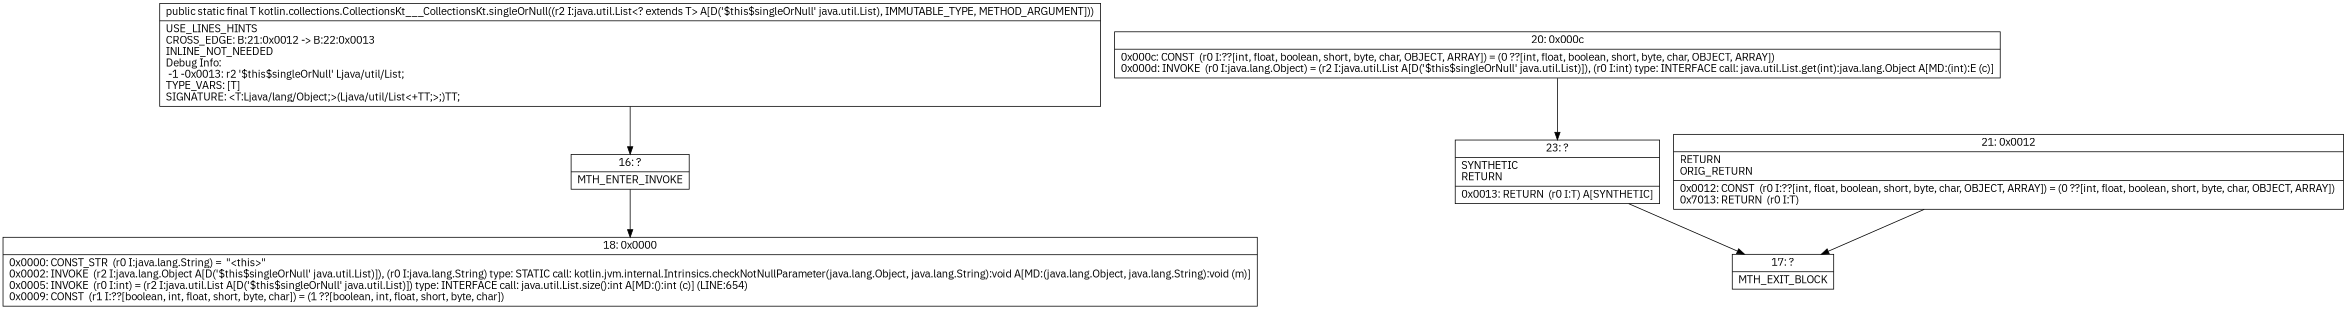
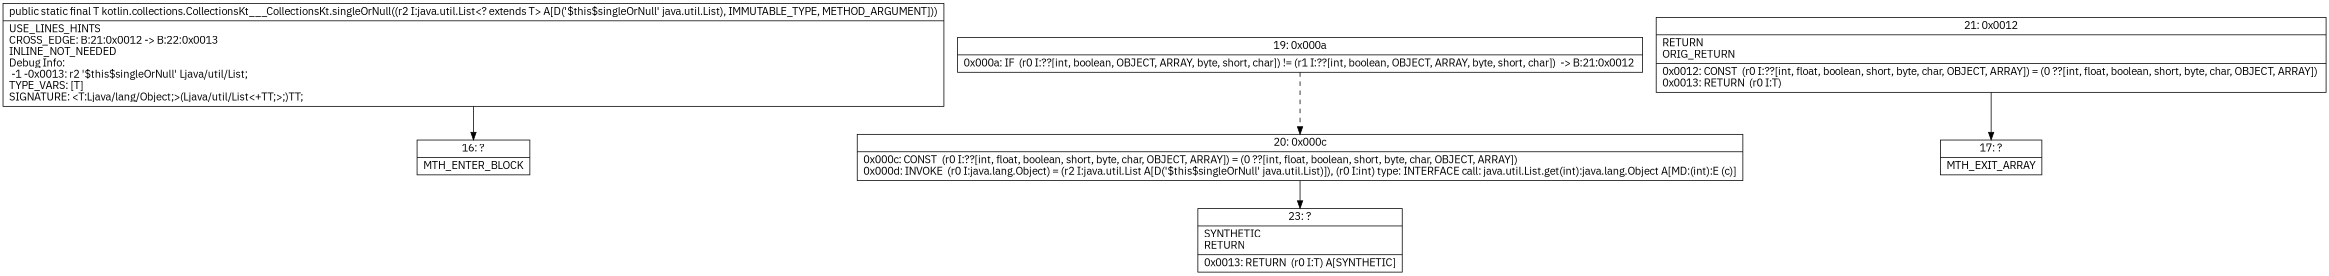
node "19: 0x000a": added
node "16: ?": text "MTH_ENTER_INVOKE" -> "MTH_ENTER_BLOCK"
node "21: 0x0012": text "0x7013: RETURN  (r0 I:T)" -> "0x0013: RETURN  (r0 I:T)"
edge "23: ?" -> "17: ?": removed
node "18: 0x0000": removed
node "17: ?": text "MTH_EXIT_BLOCK" -> "MTH_EXIT_ARRAY"
